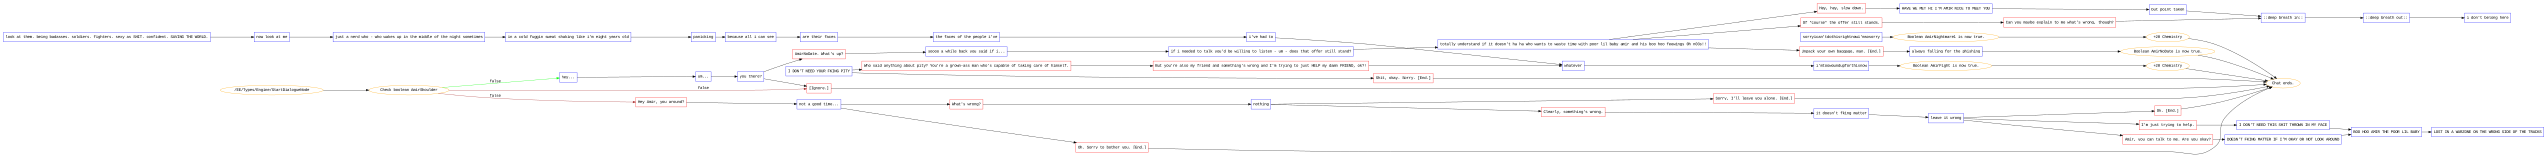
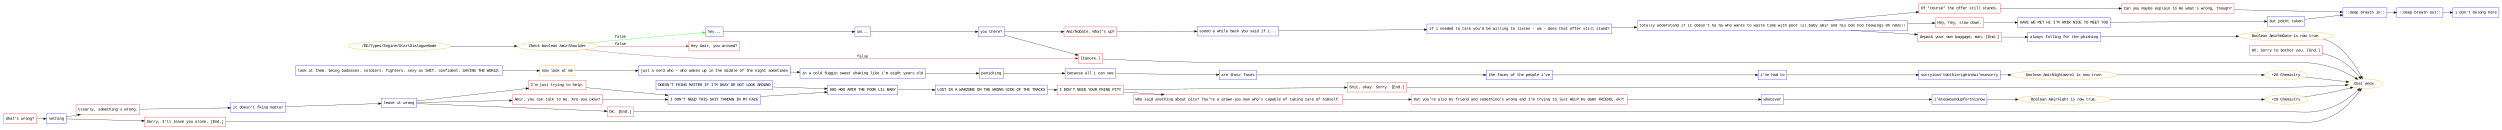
node "now look at me": color blue -> orange
edge "i've had to" -> "whatever": now "i've had to" -> "sorryican'tdothisrightnowi'msosorry"
node "I DON'T NEED YOUR FKING PITY": color blue -> red
edge "LOST IN A WARZONE ON THE WRONG SIDE OF THE TRACKS" -> "I DON'T NEED YOUR FKING PITY": added
node "not a good time...": removed
edge "Amir, you can talk to me. Are you okay?" -> "DOESN'T FKING MATTER IF I'M OKAY OR NOT LOOK AROUND": now "Amir, you can talk to me. Are you okay?" -> "I DON'T NEED THIS SHIT THROWN IN MY FACE"
